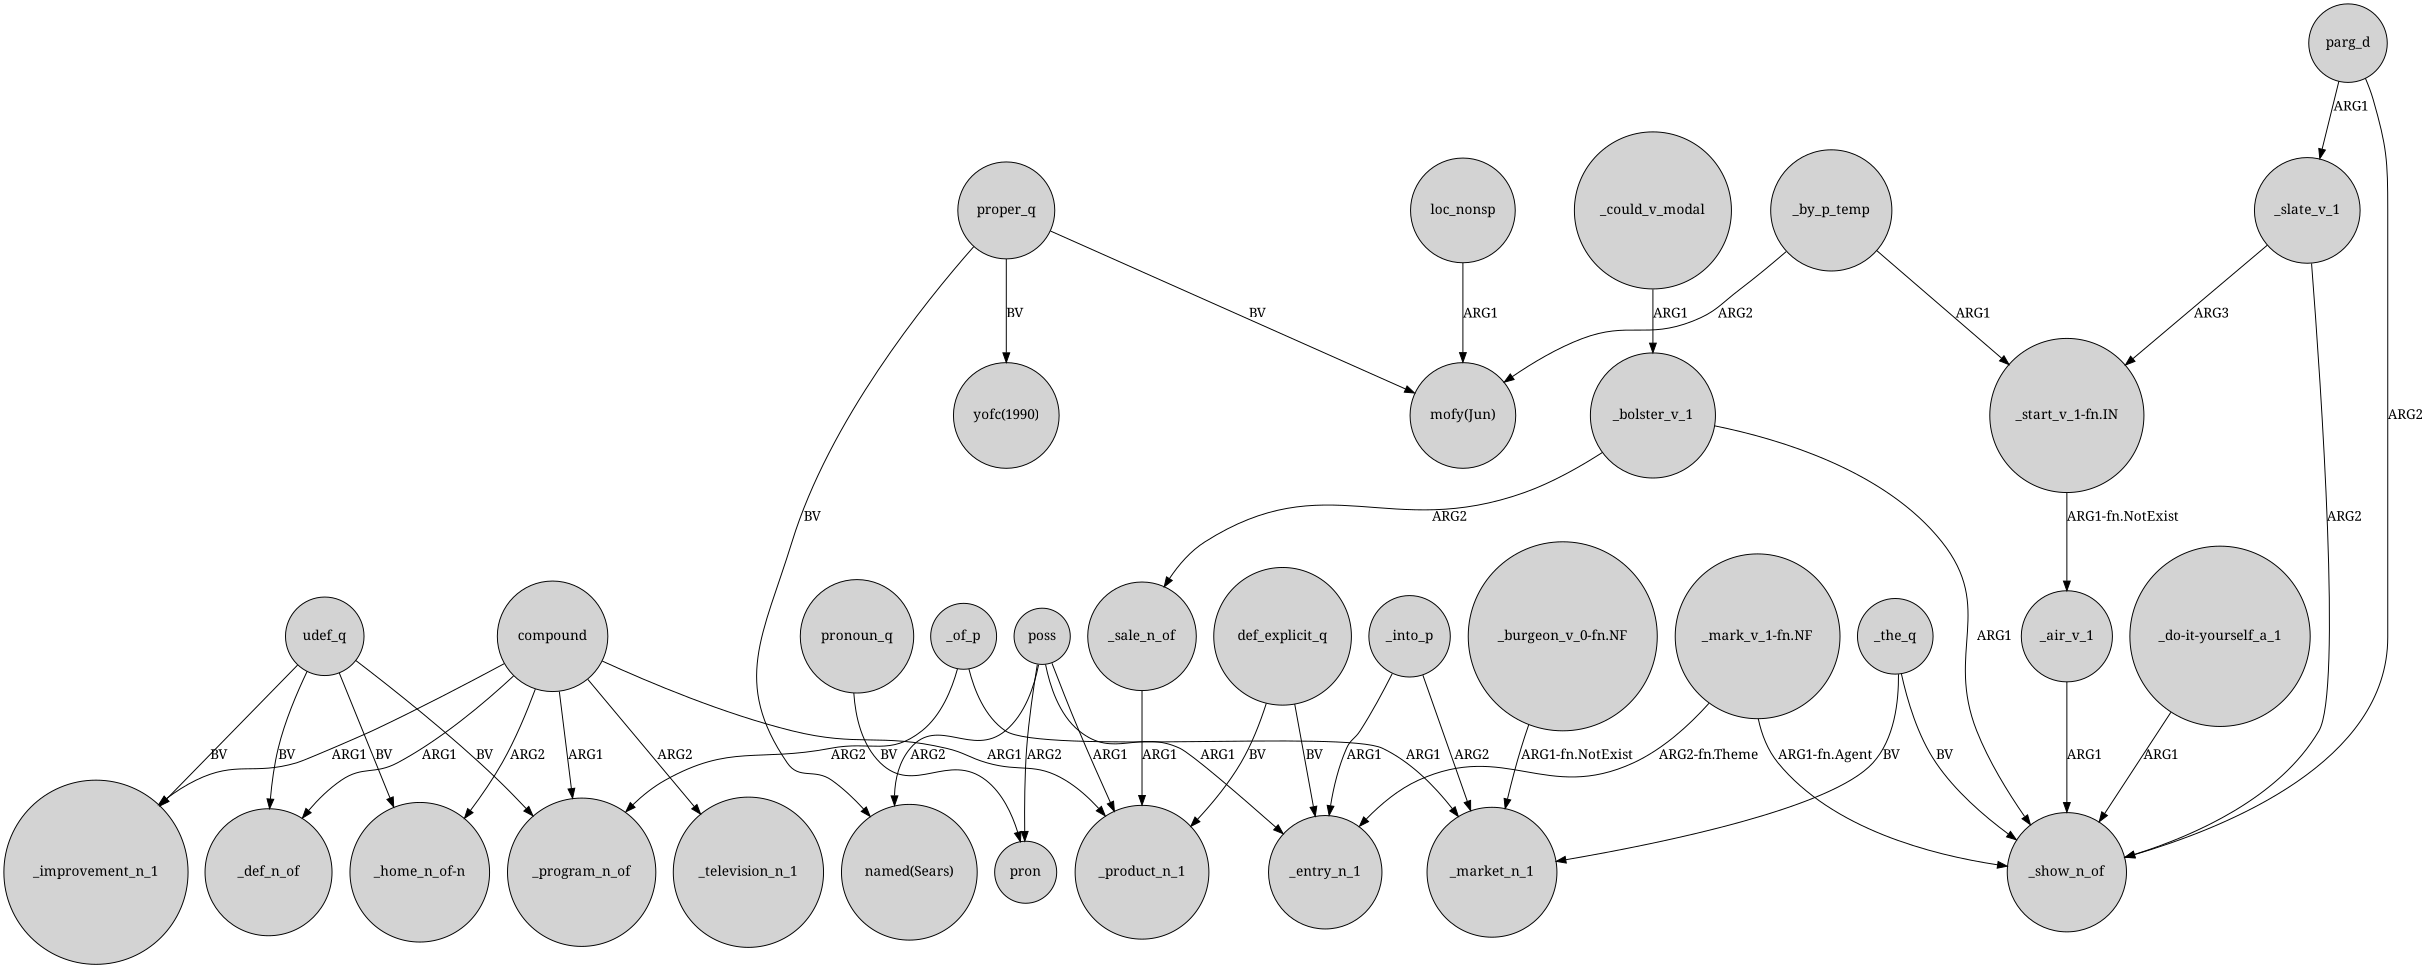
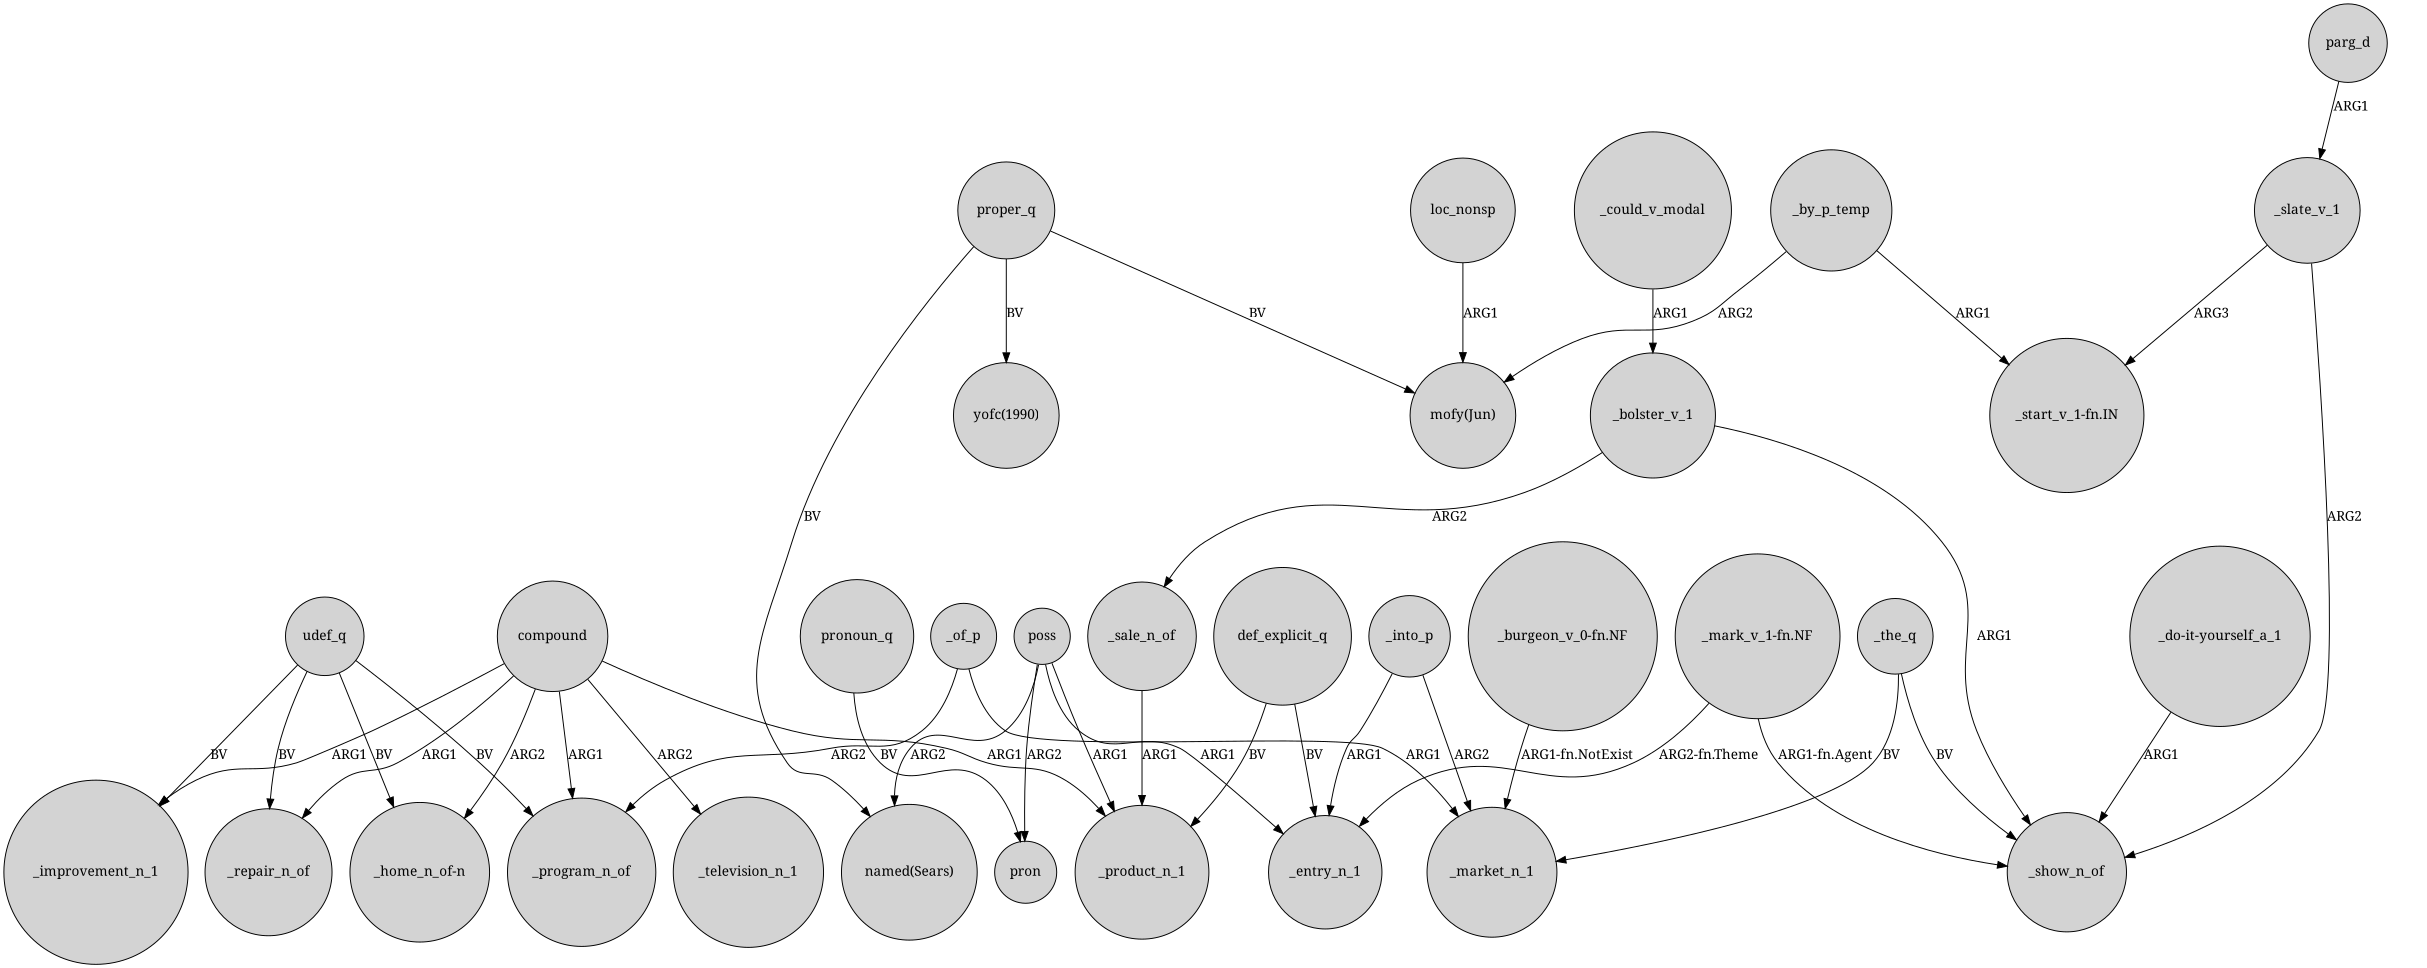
edge "parg_d" -> "_show_n_of": removed, label "ARG2"
node "_air_v_1": removed
node "_def_n_of": label "_def_n_of" -> "_repair_n_of"
